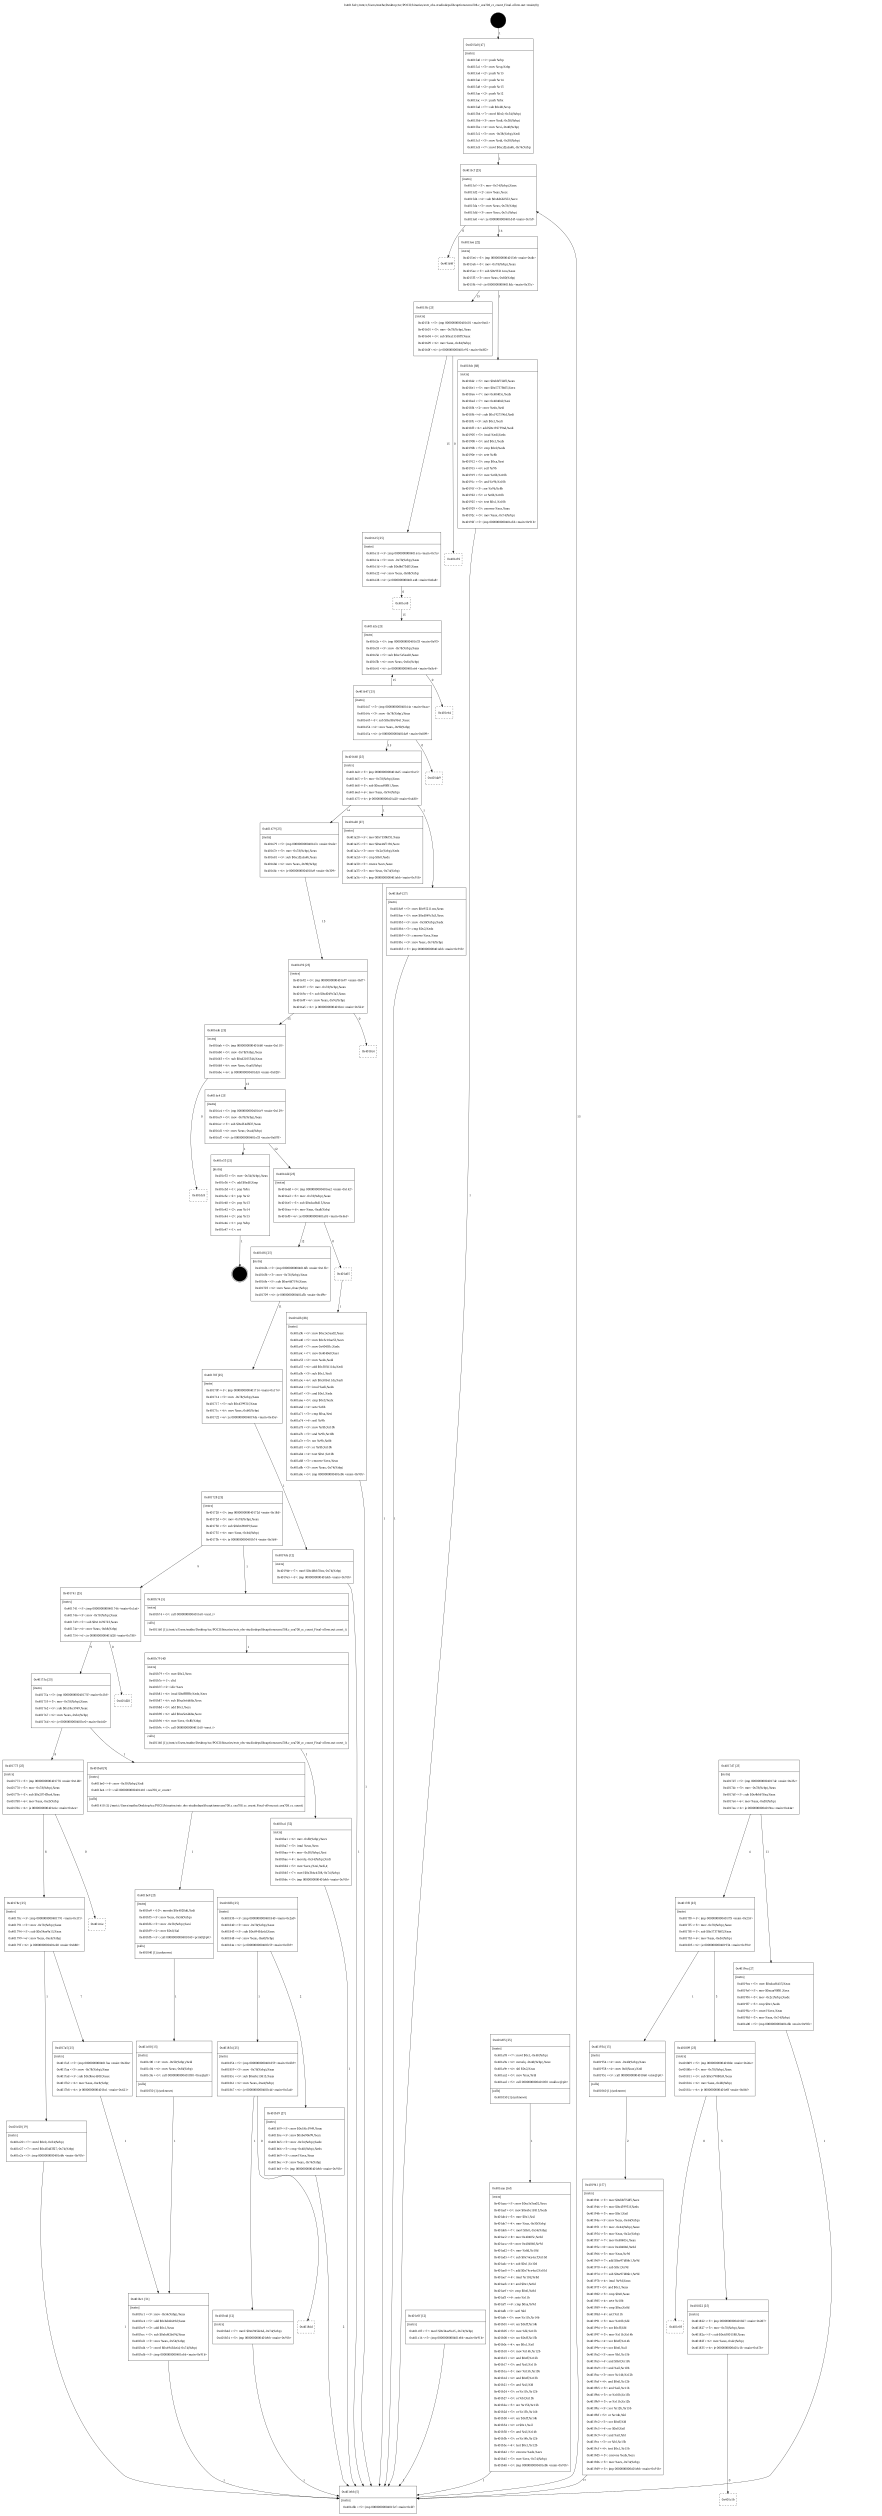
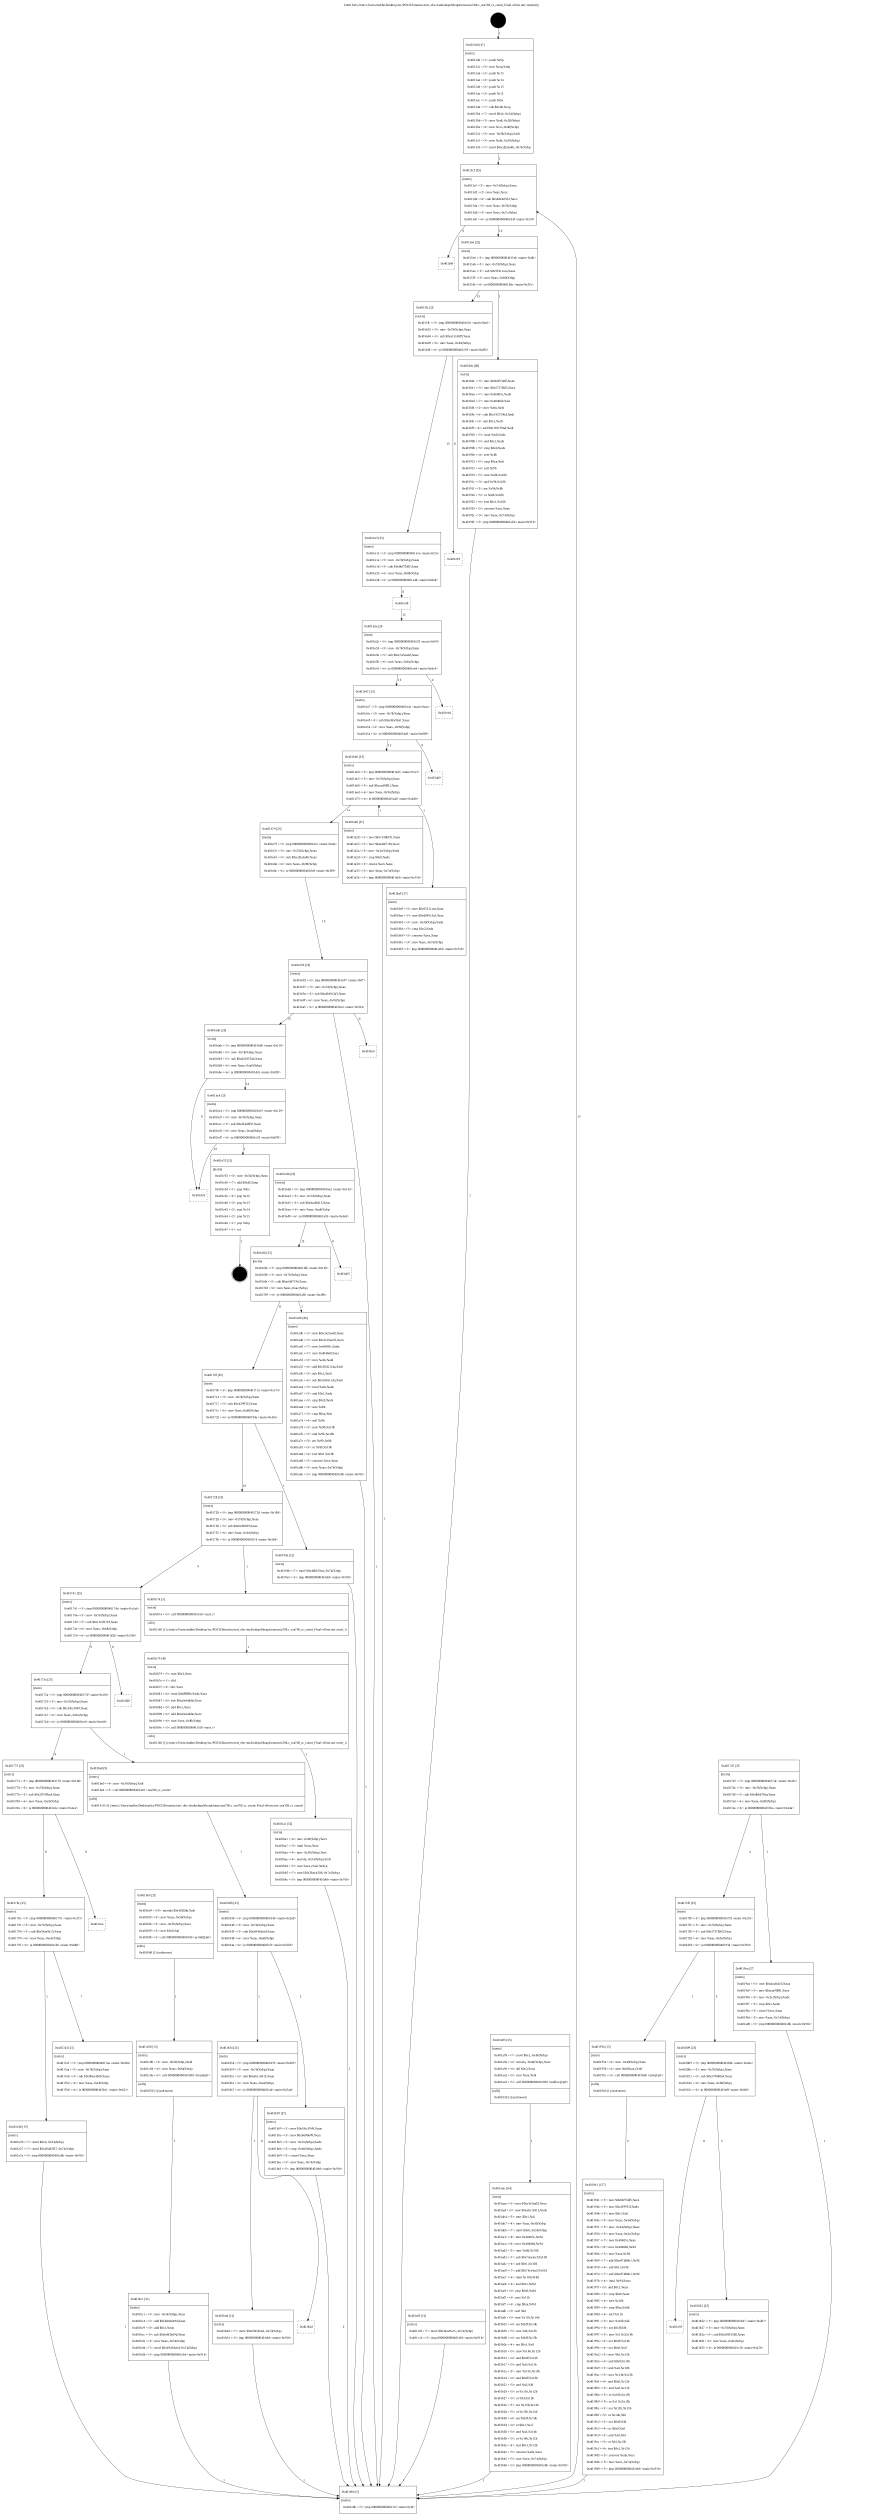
edge "0x401647 [25]" -> "0x40162e [25]": reversed
edge "0x401660 [25]" -> "0x401a20 [27]": reversed
edge "0x4016c4 [25]" -> "0x4016dd [25]": now "0x4016c4 [25]" -> "0x401dc8"
edge "0x401a05" -> "0x401a3b [88]": now "0x4016f6 [25]" -> "0x401a3b [88]"
edge "0x40170f [25]" -> "0x401728 [25]": added, label "10"
edge "0x4018a9 [27]" -> "0x401ebb [5]": now "0x401692 [25]" -> "0x401ebb [5]"
edge "0x401be0 [9]" -> "0x401be9 [23]": now "0x401be0 [9]" -> "0x40183b [25]"
edge "0x4017d7 [25]" -> "0x4019ea [27]": label " 11" -> " 1"
edge "0x4017a5 [25]" -> "0x401bc1 [31]": removed, label "1"
edge "0x401941 [157]" -> "0x401ebb [5]": label " 12" -> " 1"
node "0x401c1b": removed
